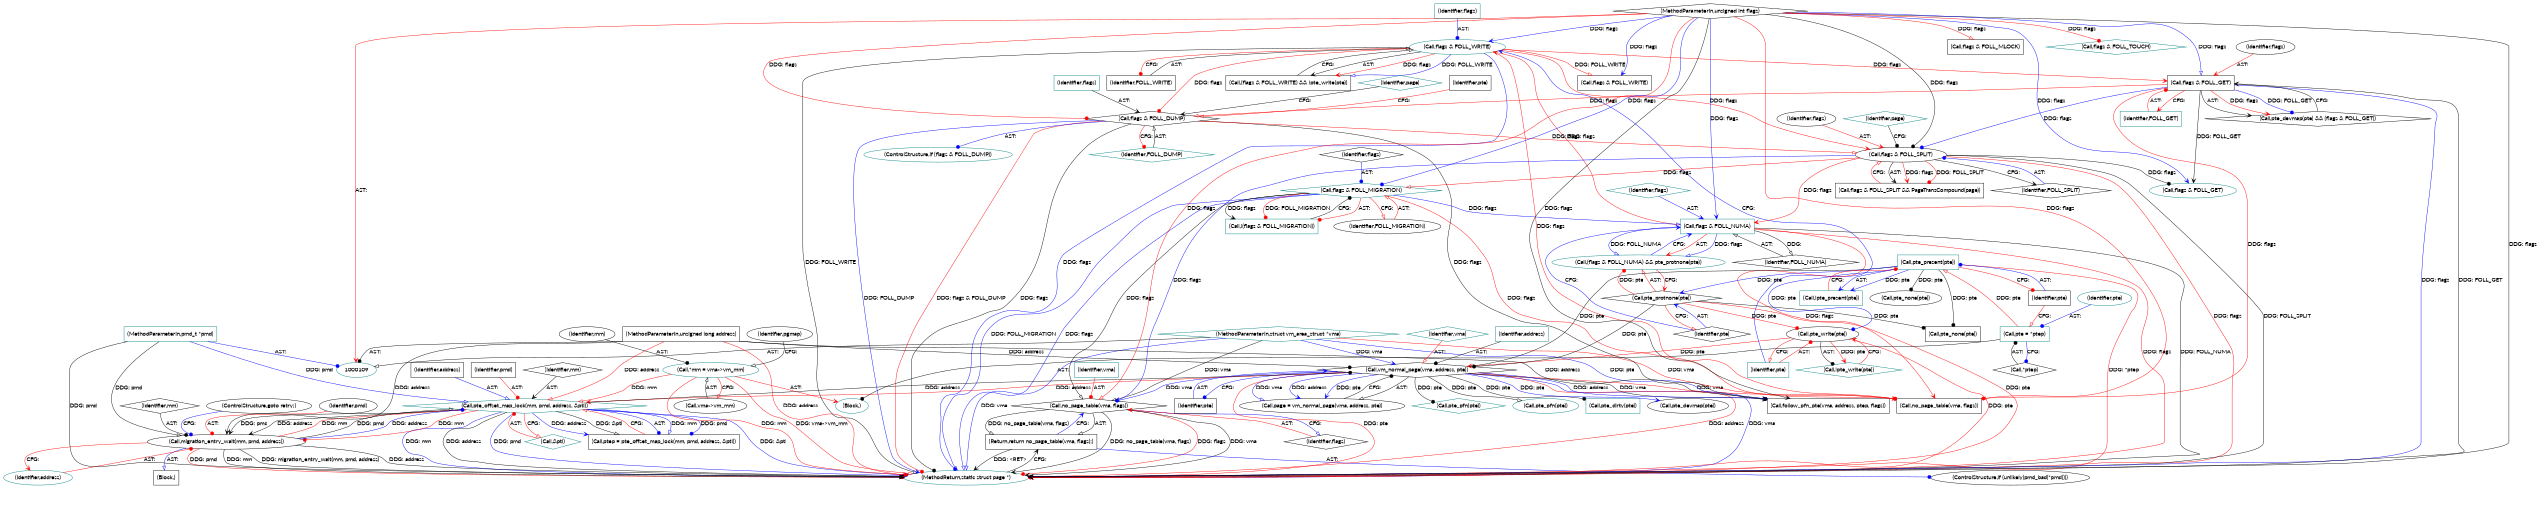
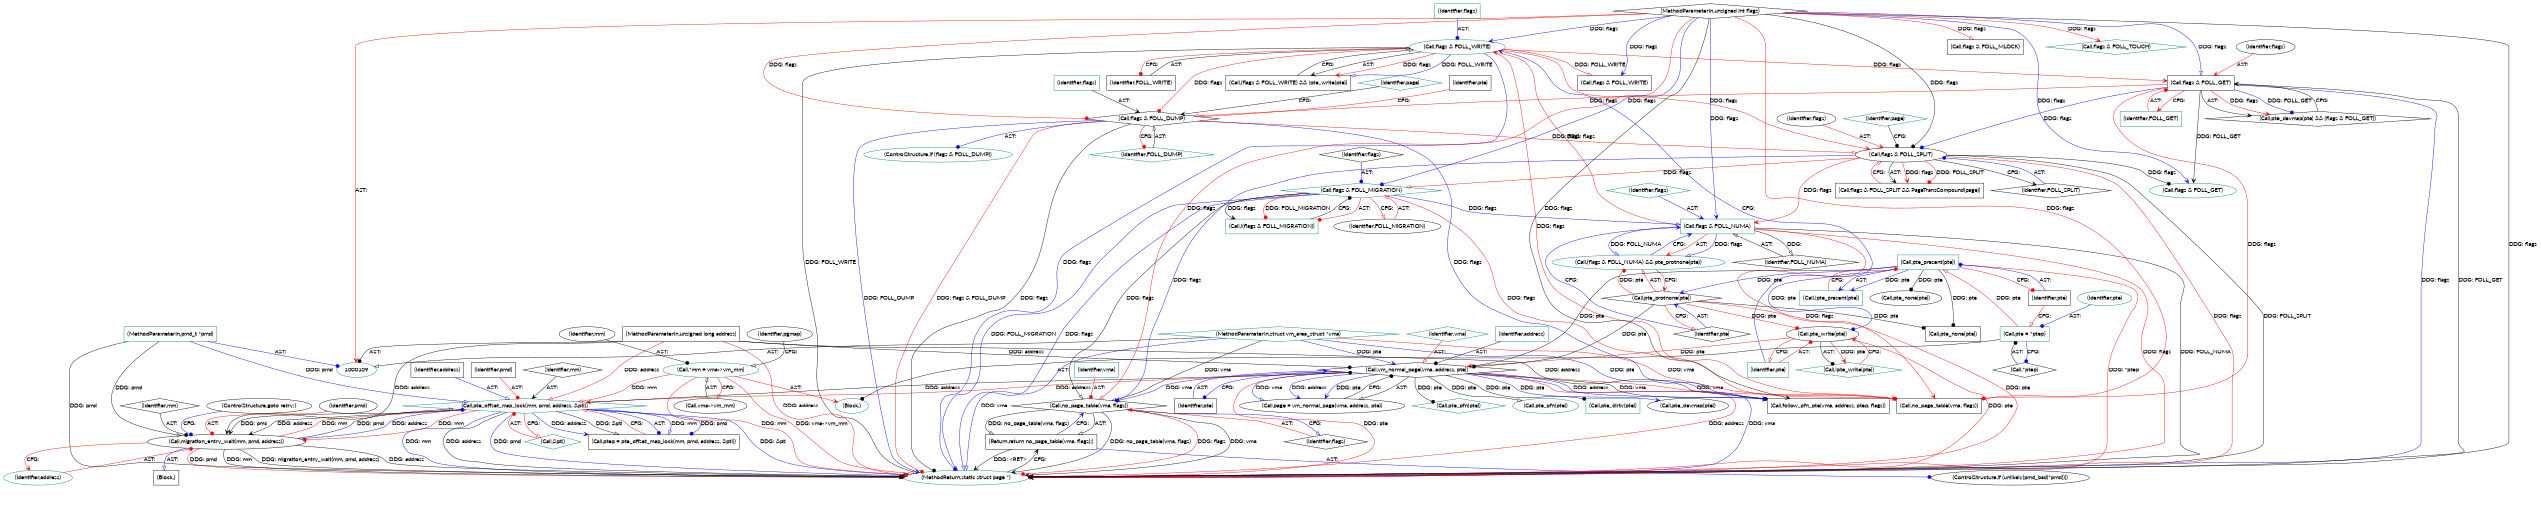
edge "(MethodParameterIn,unsigned int flags)" -> "(Call,flags & FOLL_TOUCH)": arrowhead dot -> vee
edge "(Call,flags & FOLL_DUMP)" -> "(Call,follow_pfn_pte(vma, address, ptep, flags))": color black -> blue
edge "(MethodParameterIn,struct vm_area_struct *vma)" -> "(Call,vm_normal_page(vma, address, pte))": label "DDG: vma" -> "DDG: pte"
